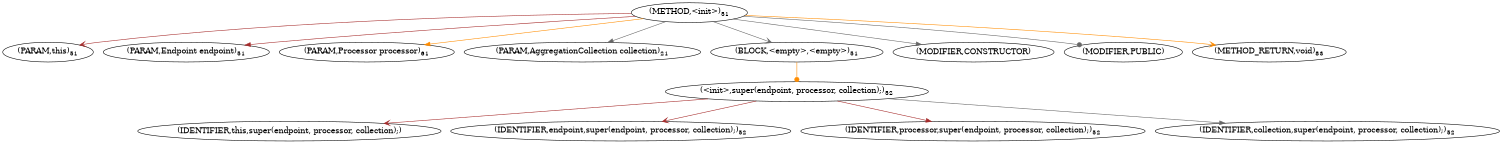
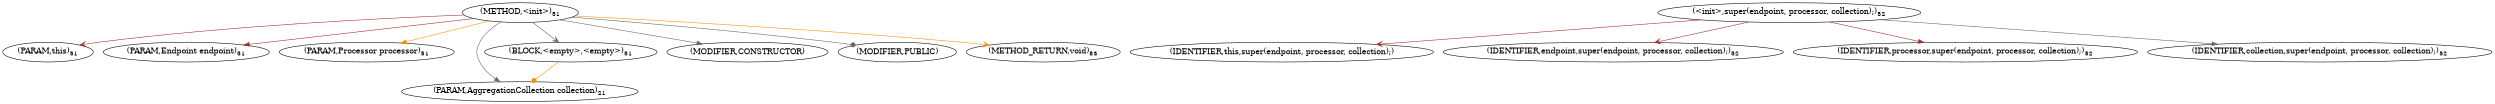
node "(PARAM,Processor processor)": text "61" -> "51"
edge "(BLOCK,<empty>,<empty>)" -> "(<init>,super(endpoint, processor, collection);)": now "(BLOCK,<empty>,<empty>)" -> "(PARAM,AggregationCollection collection)"
